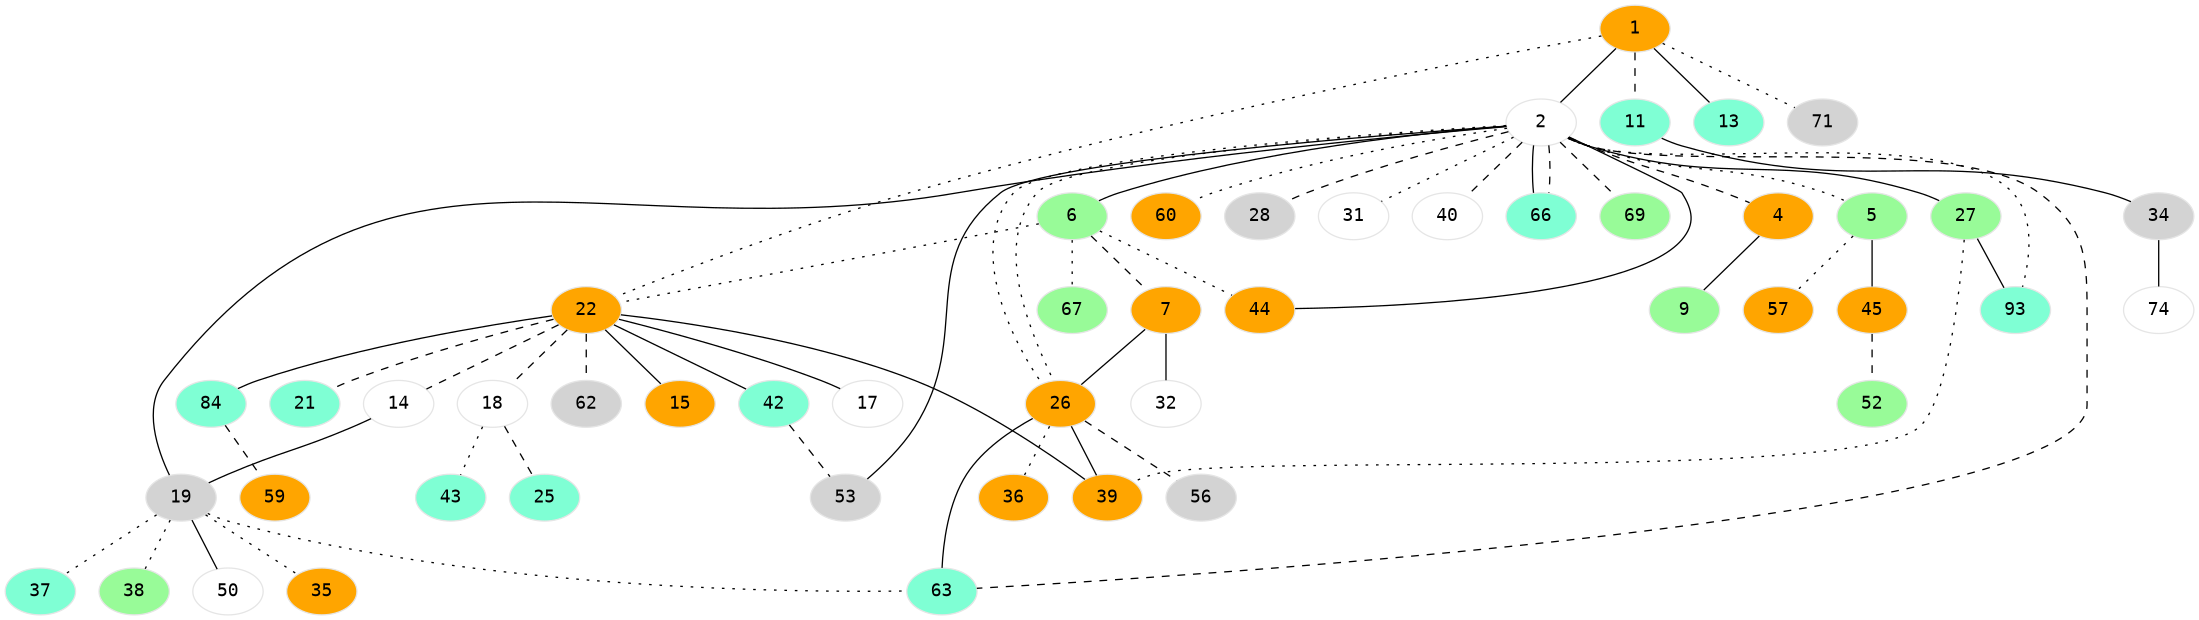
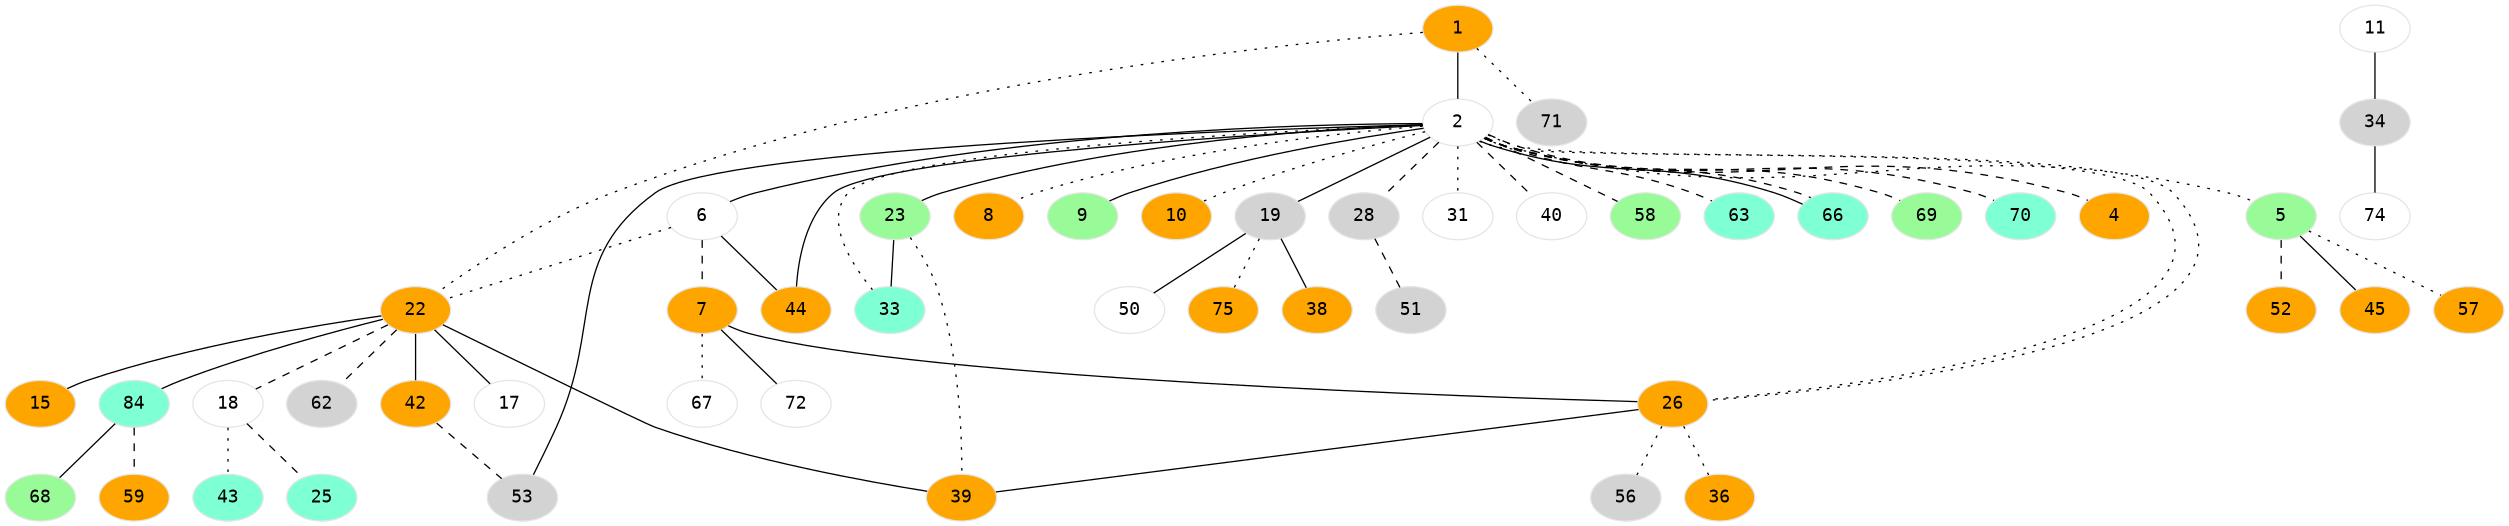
edge "1" -- "11": removed
node "11": fillcolor aquamarine -> white
node "13": removed
node "8": added
node "6": fillcolor palegreen -> white
node "60": label "60" -> "10"
node "58": added
node "27": label "27" -> "23"
node "70": added
edge "6" -- "67": now "7" -- "67"
edge "6" -- "44": style dotted -> solid
edge "4" -- "9": now "2" -- "9"
node "67": fillcolor palegreen -> white
node "51": added
node "93": label "93" -> "33"
edge "45" -- "52": now "5" -- "52"
node "21": removed
node "14": removed
node "42": fillcolor aquamarine -> orange
node "32": label "32" -> "72"
node "52": fillcolor palegreen -> orange
edge "26" -- "56": style dashed -> dotted
edge "26" -- "63": removed
node "68": added
edge "19" -- "38": style dotted -> solid
edge "19" -- "63": removed
node "37": removed
node "38": fillcolor palegreen -> orange
node "35": label "35" -> "75"
